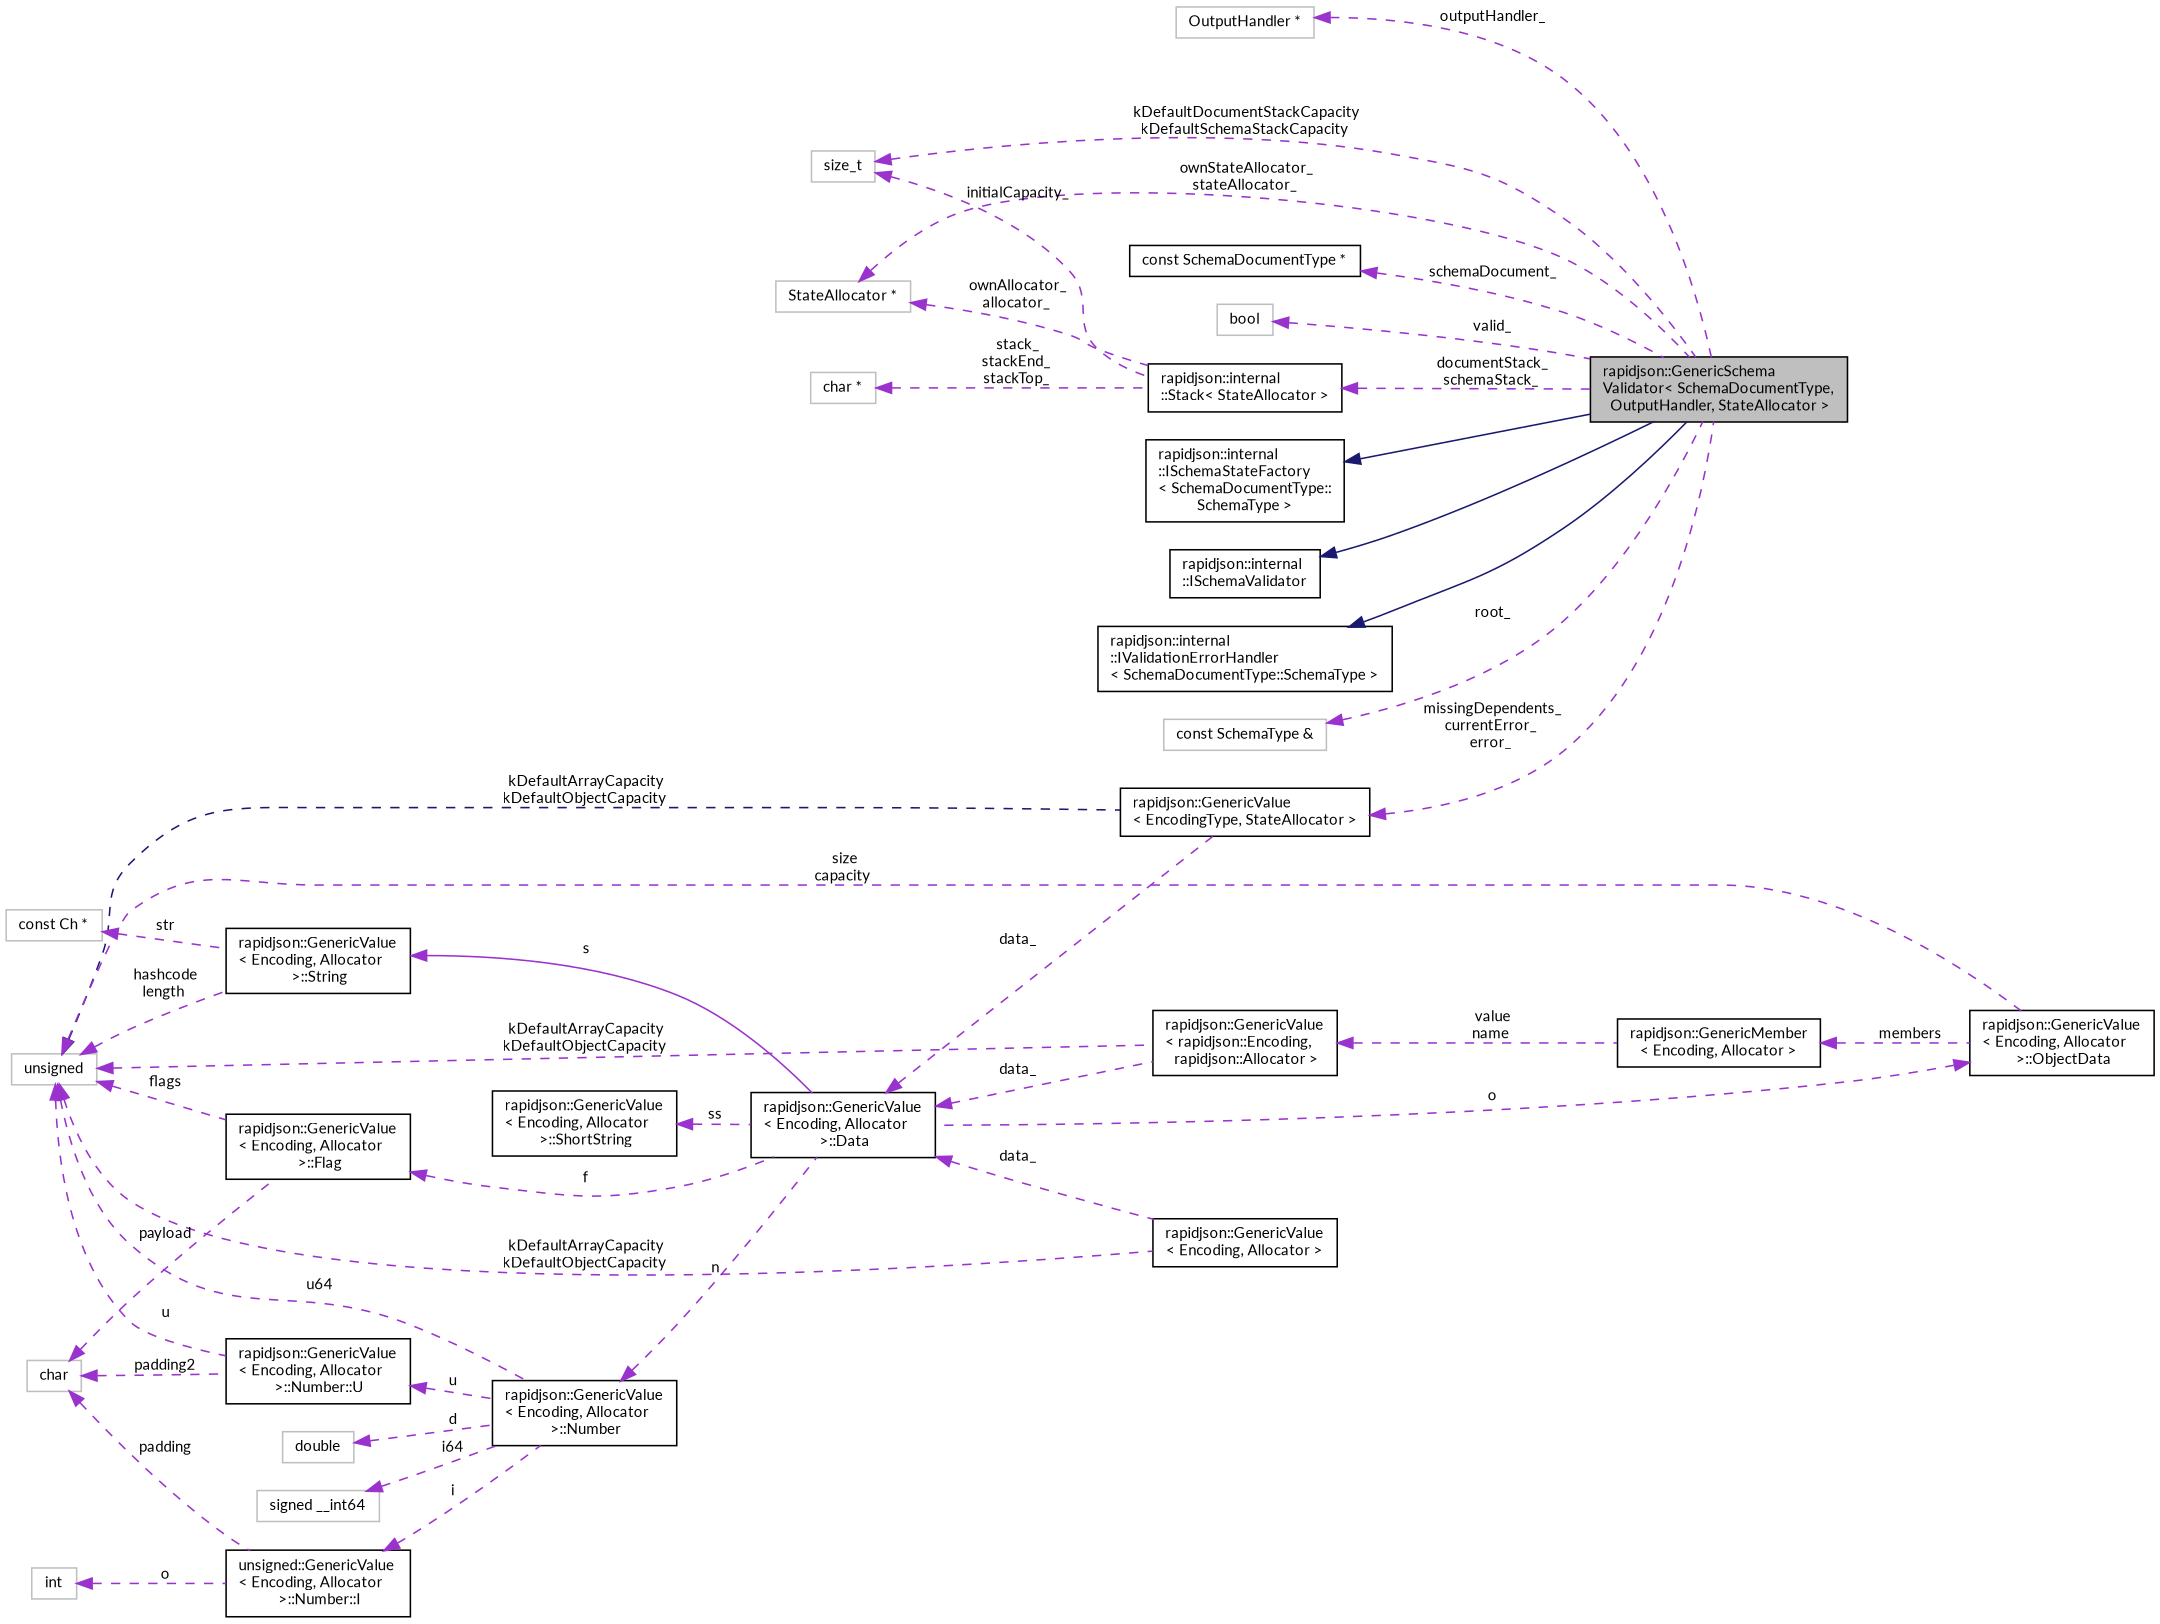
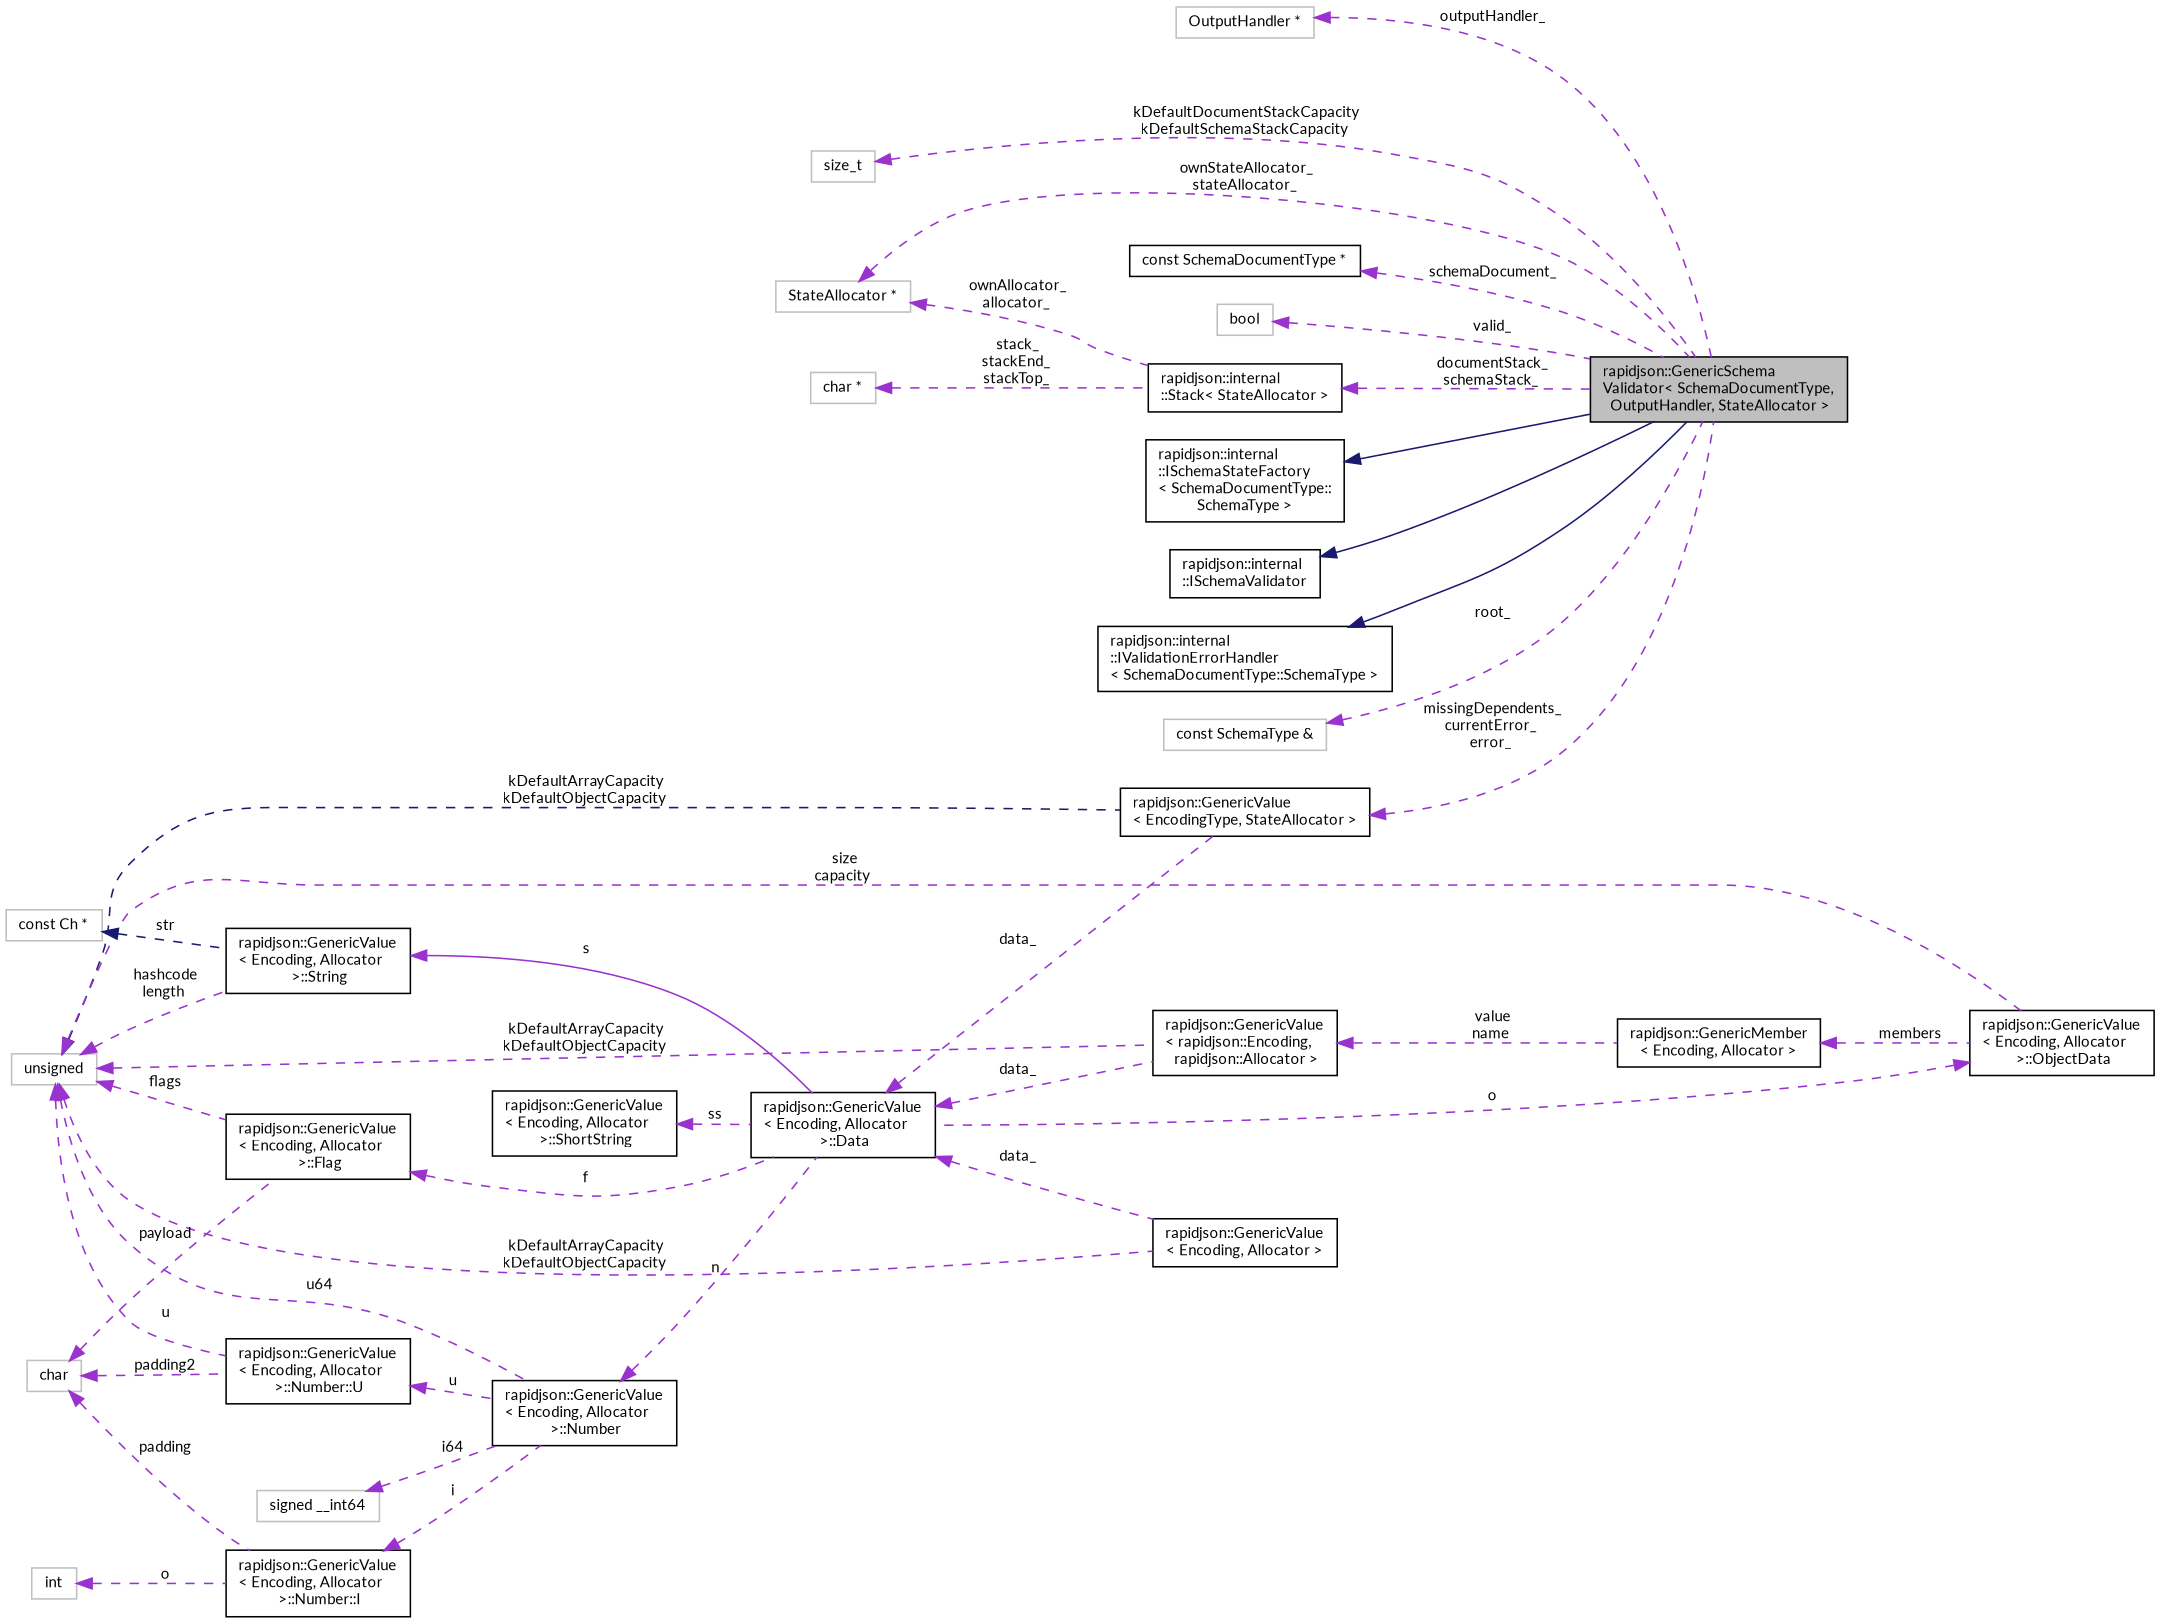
edge "rapidjson::internal ::Stack< StateAllocator >" -> "size_t": removed, label "initialCapacity_"
edge "rapidjson::GenericValue < Encoding, Allocator >::String" -> "const Ch *": color darkorchid3 -> midnightblue
node "double": removed
node "unsigned::GenericValue < Encoding, Allocator >::Number::I": label "unsigned::GenericValue < Encoding, Allocator >::Number::I" -> "rapidjson::GenericValue < Encoding, Allocator >::Number::I"
